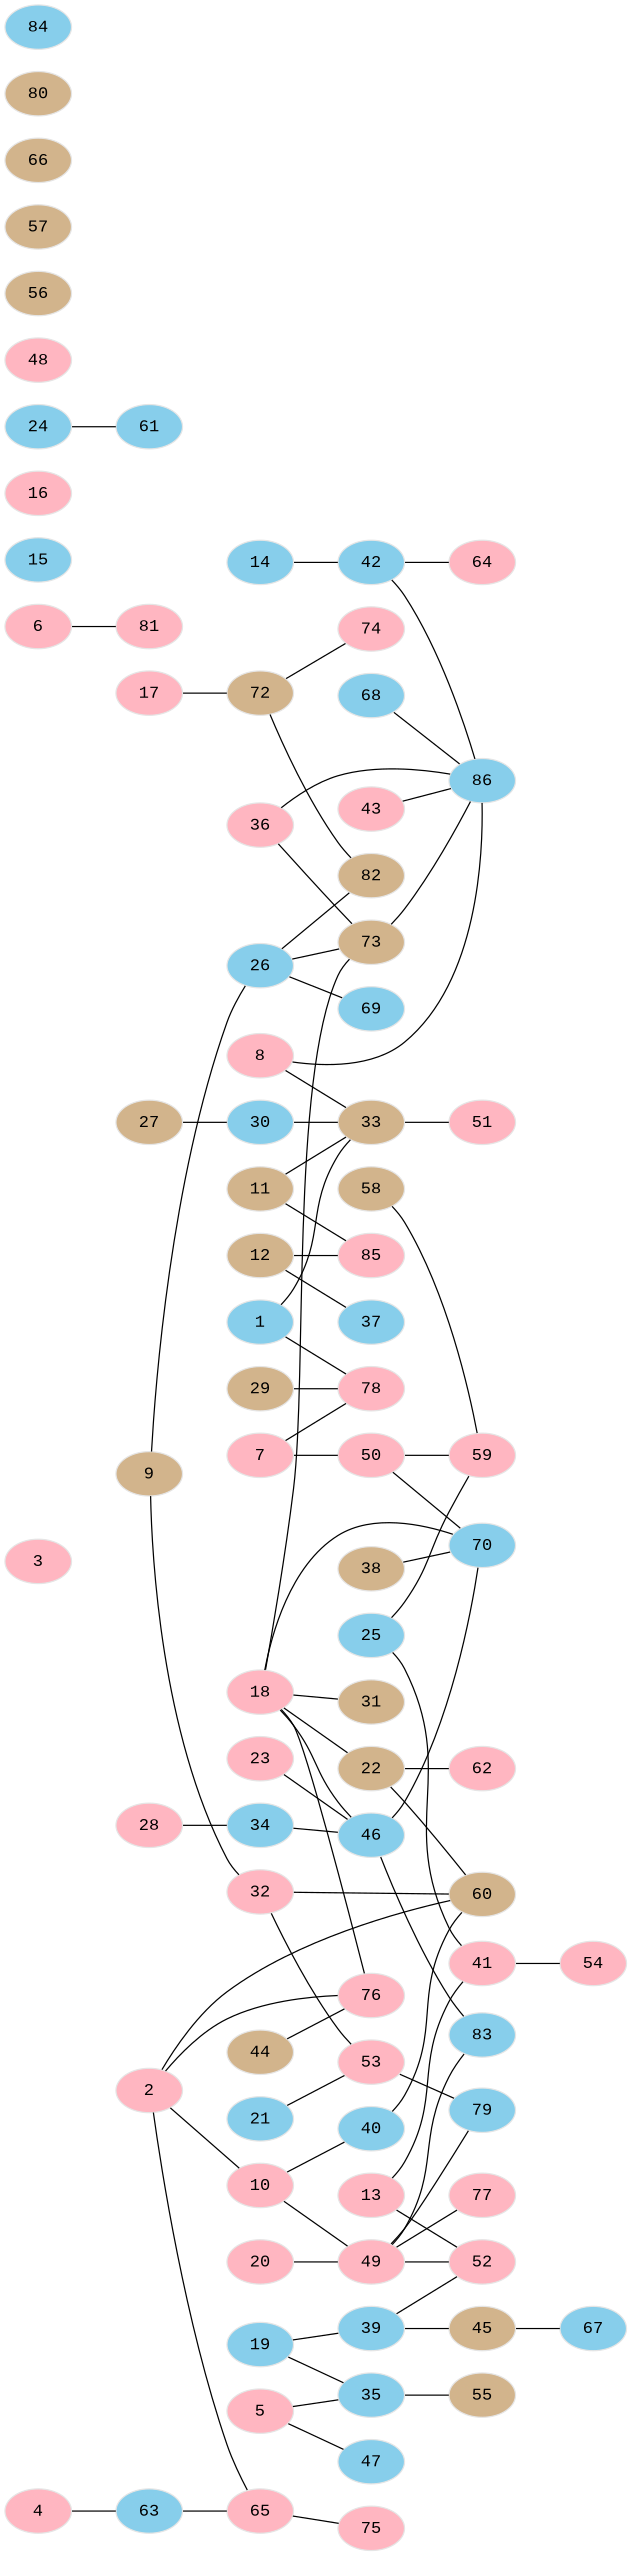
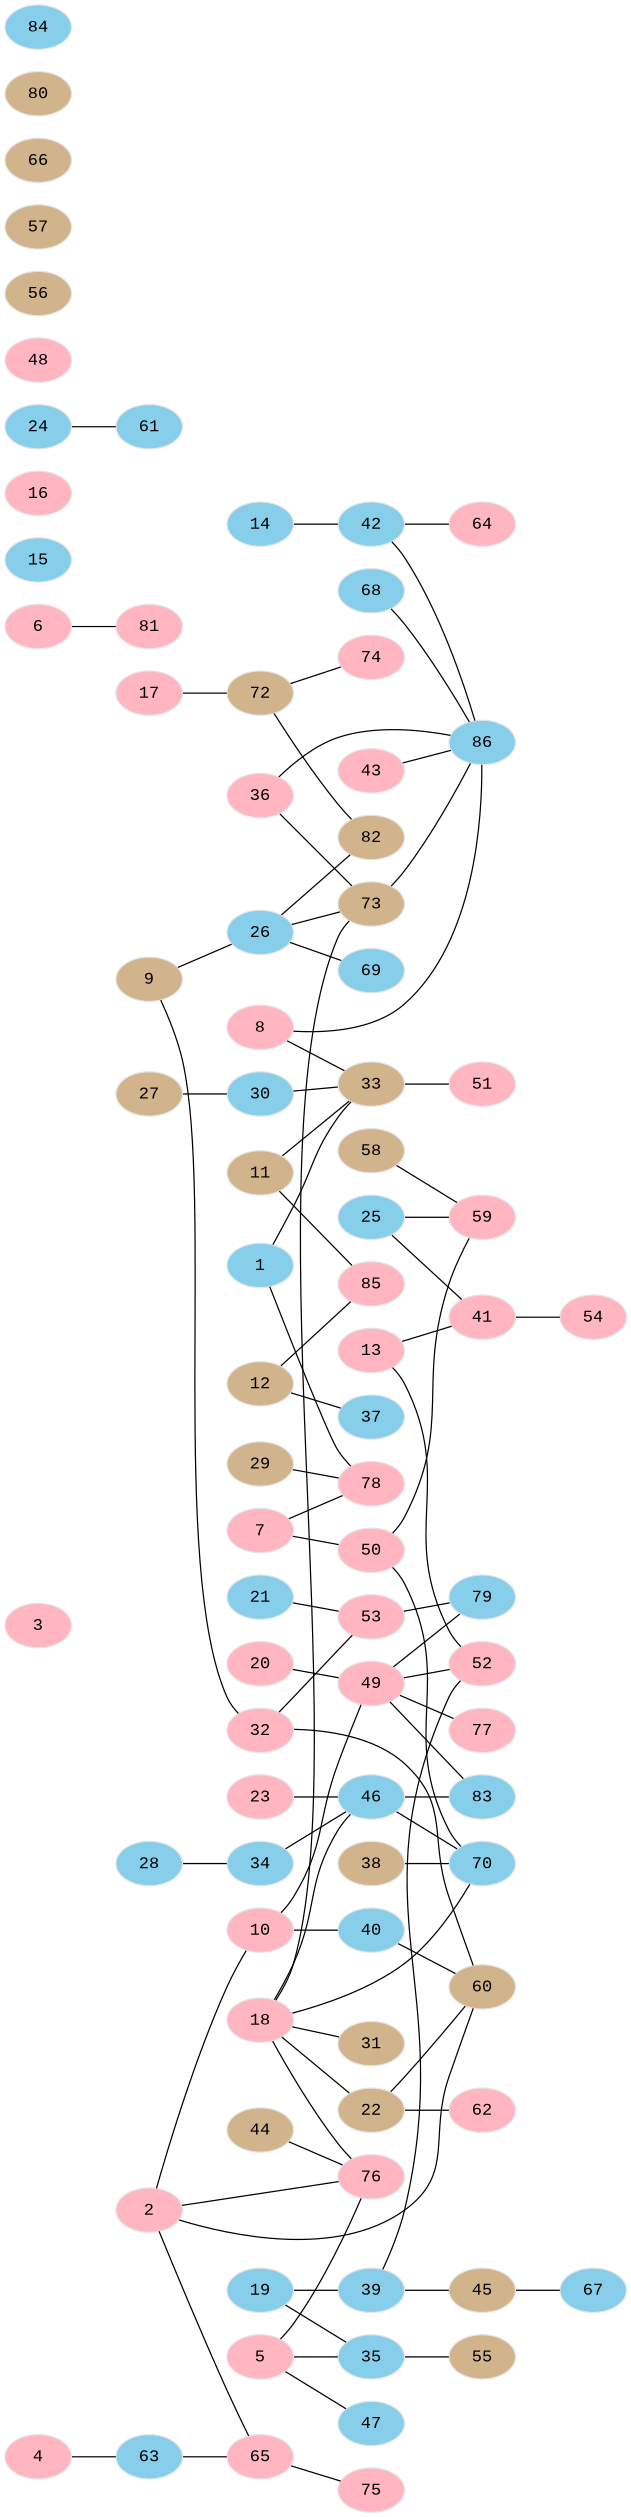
node "28": fillcolor lightpink -> skyblue
edge "76" -- "5": added
